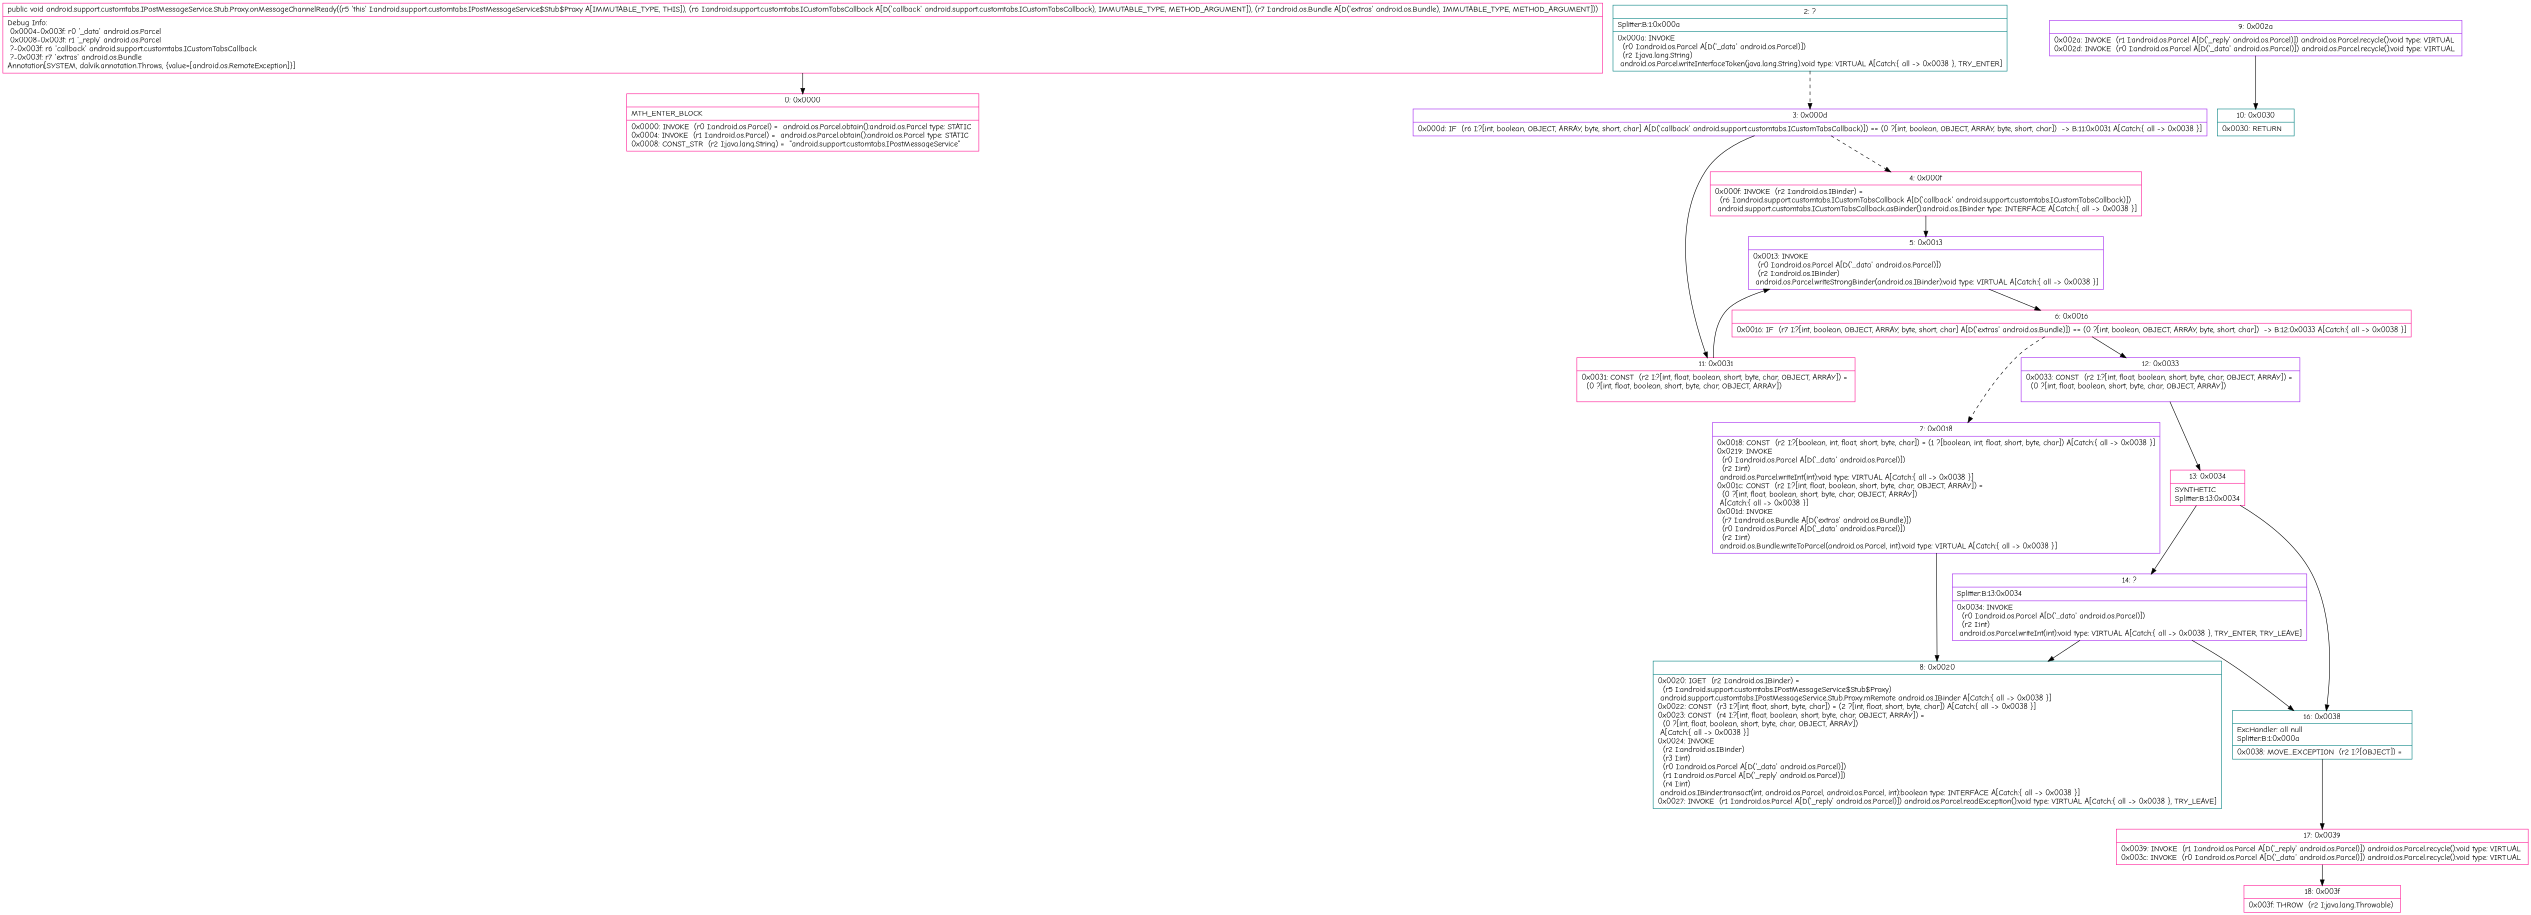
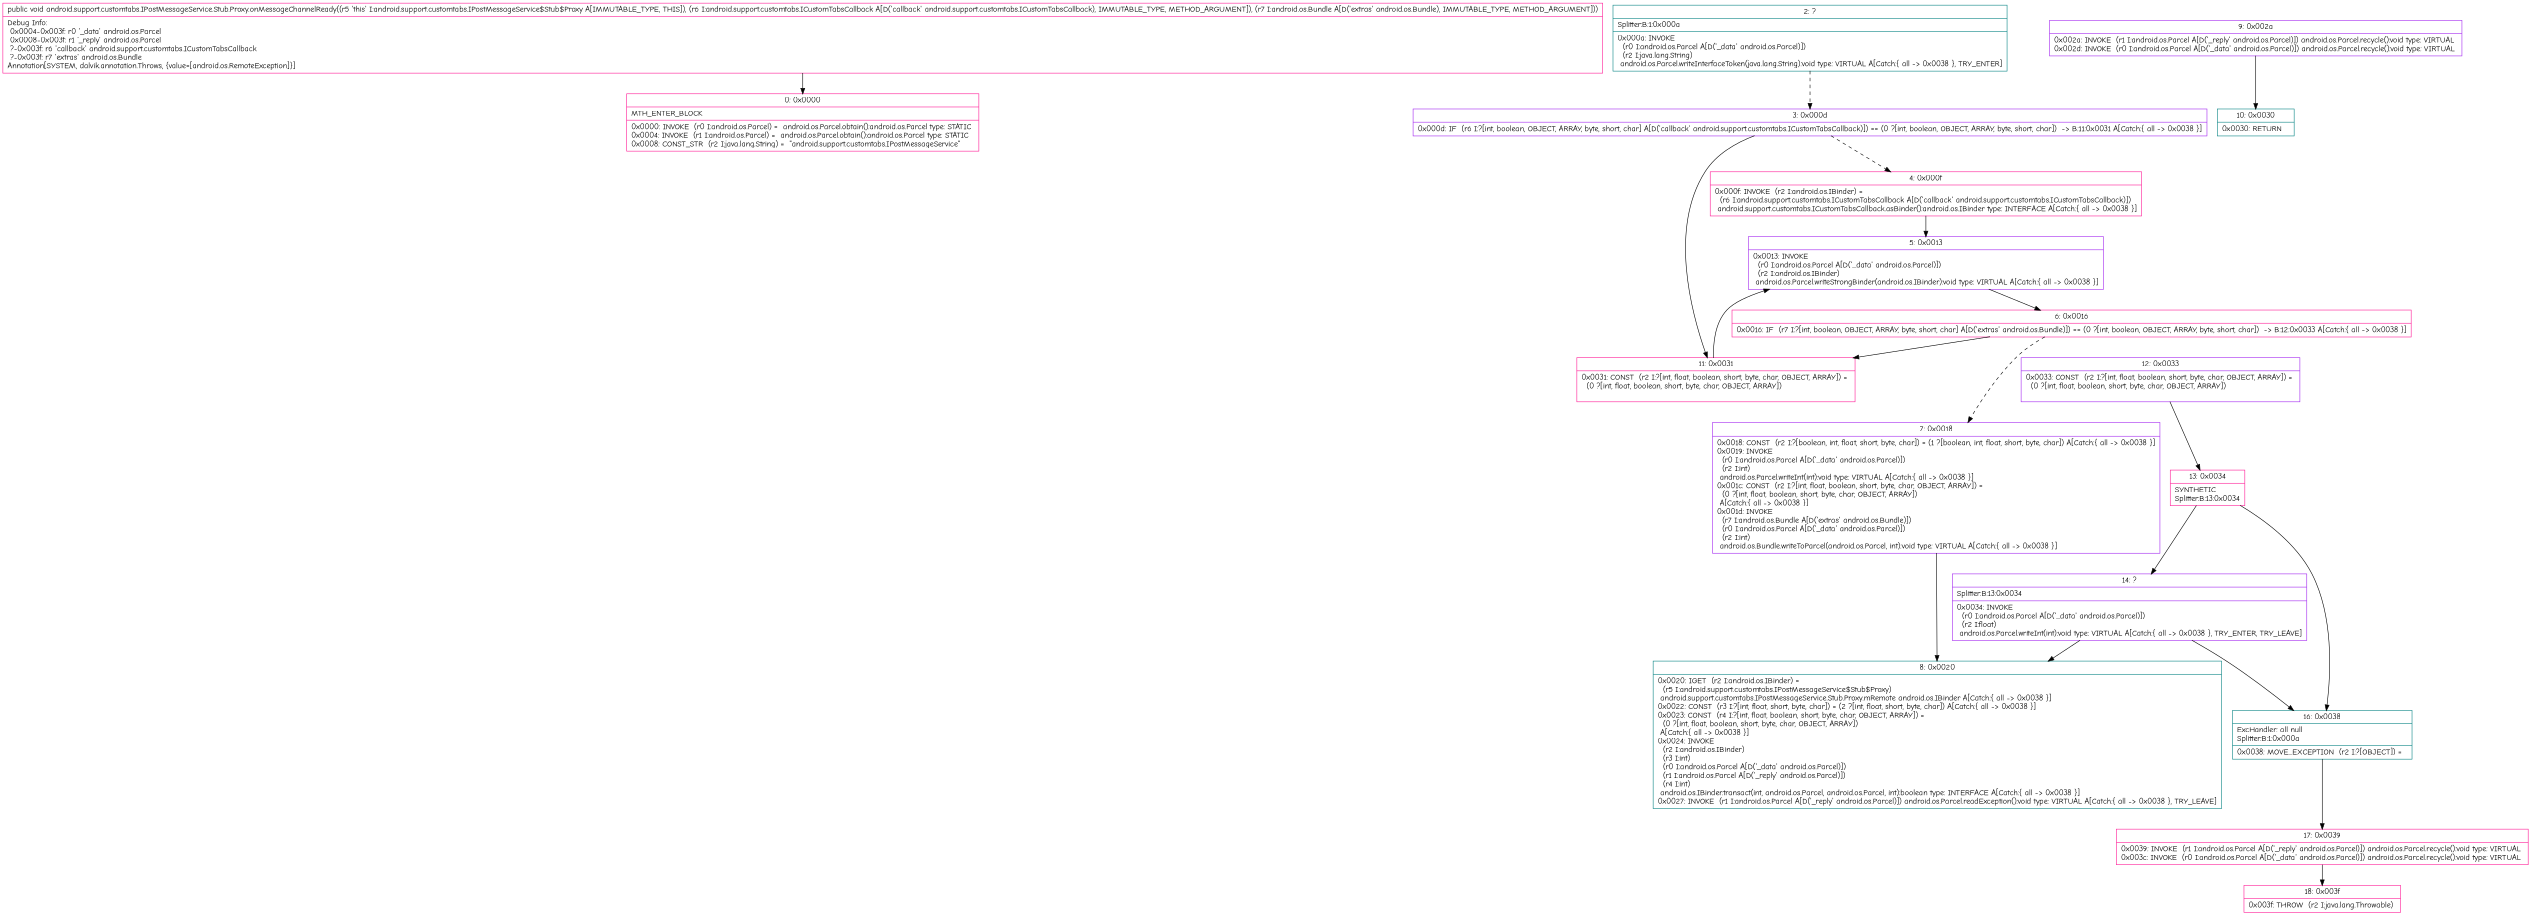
edge "6: 0x0016" -> "12: 0x0033": now "6: 0x0016" -> "11: 0x0031"
node "7: 0x0018": text "0x0219: INVOKE" -> "0x0019: INVOKE"
node "14: ?": text "(r2 I:int)" -> "(r2 I:float)"
